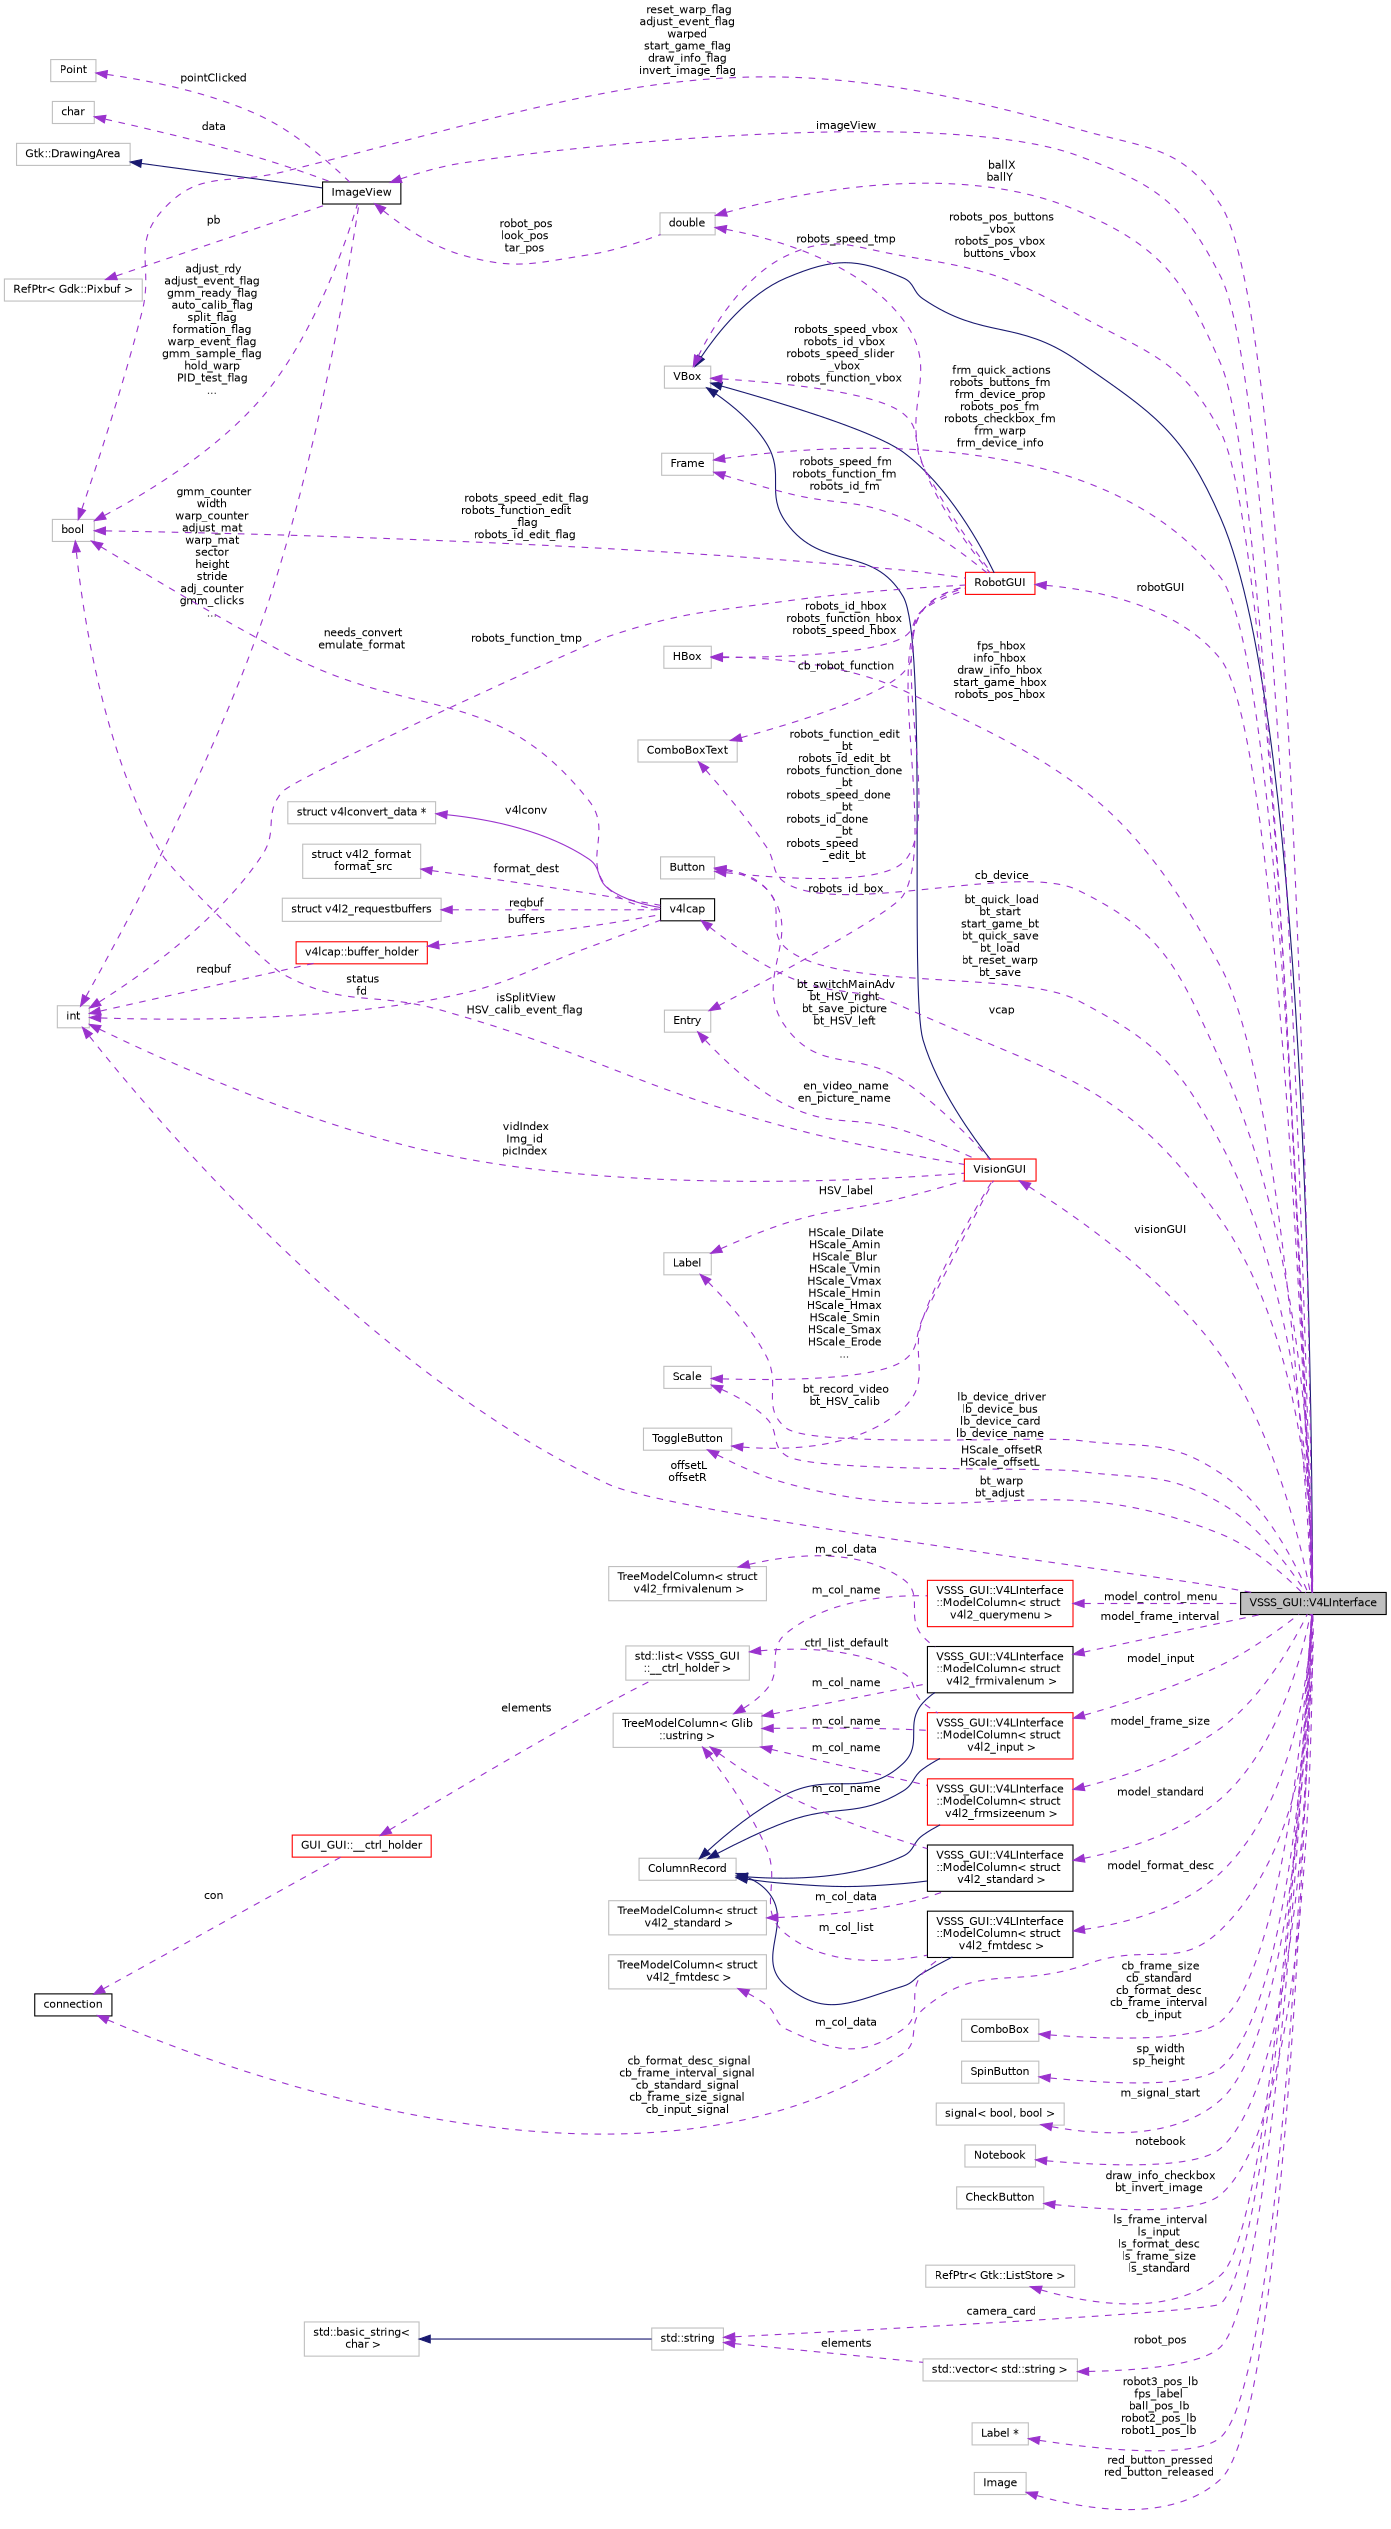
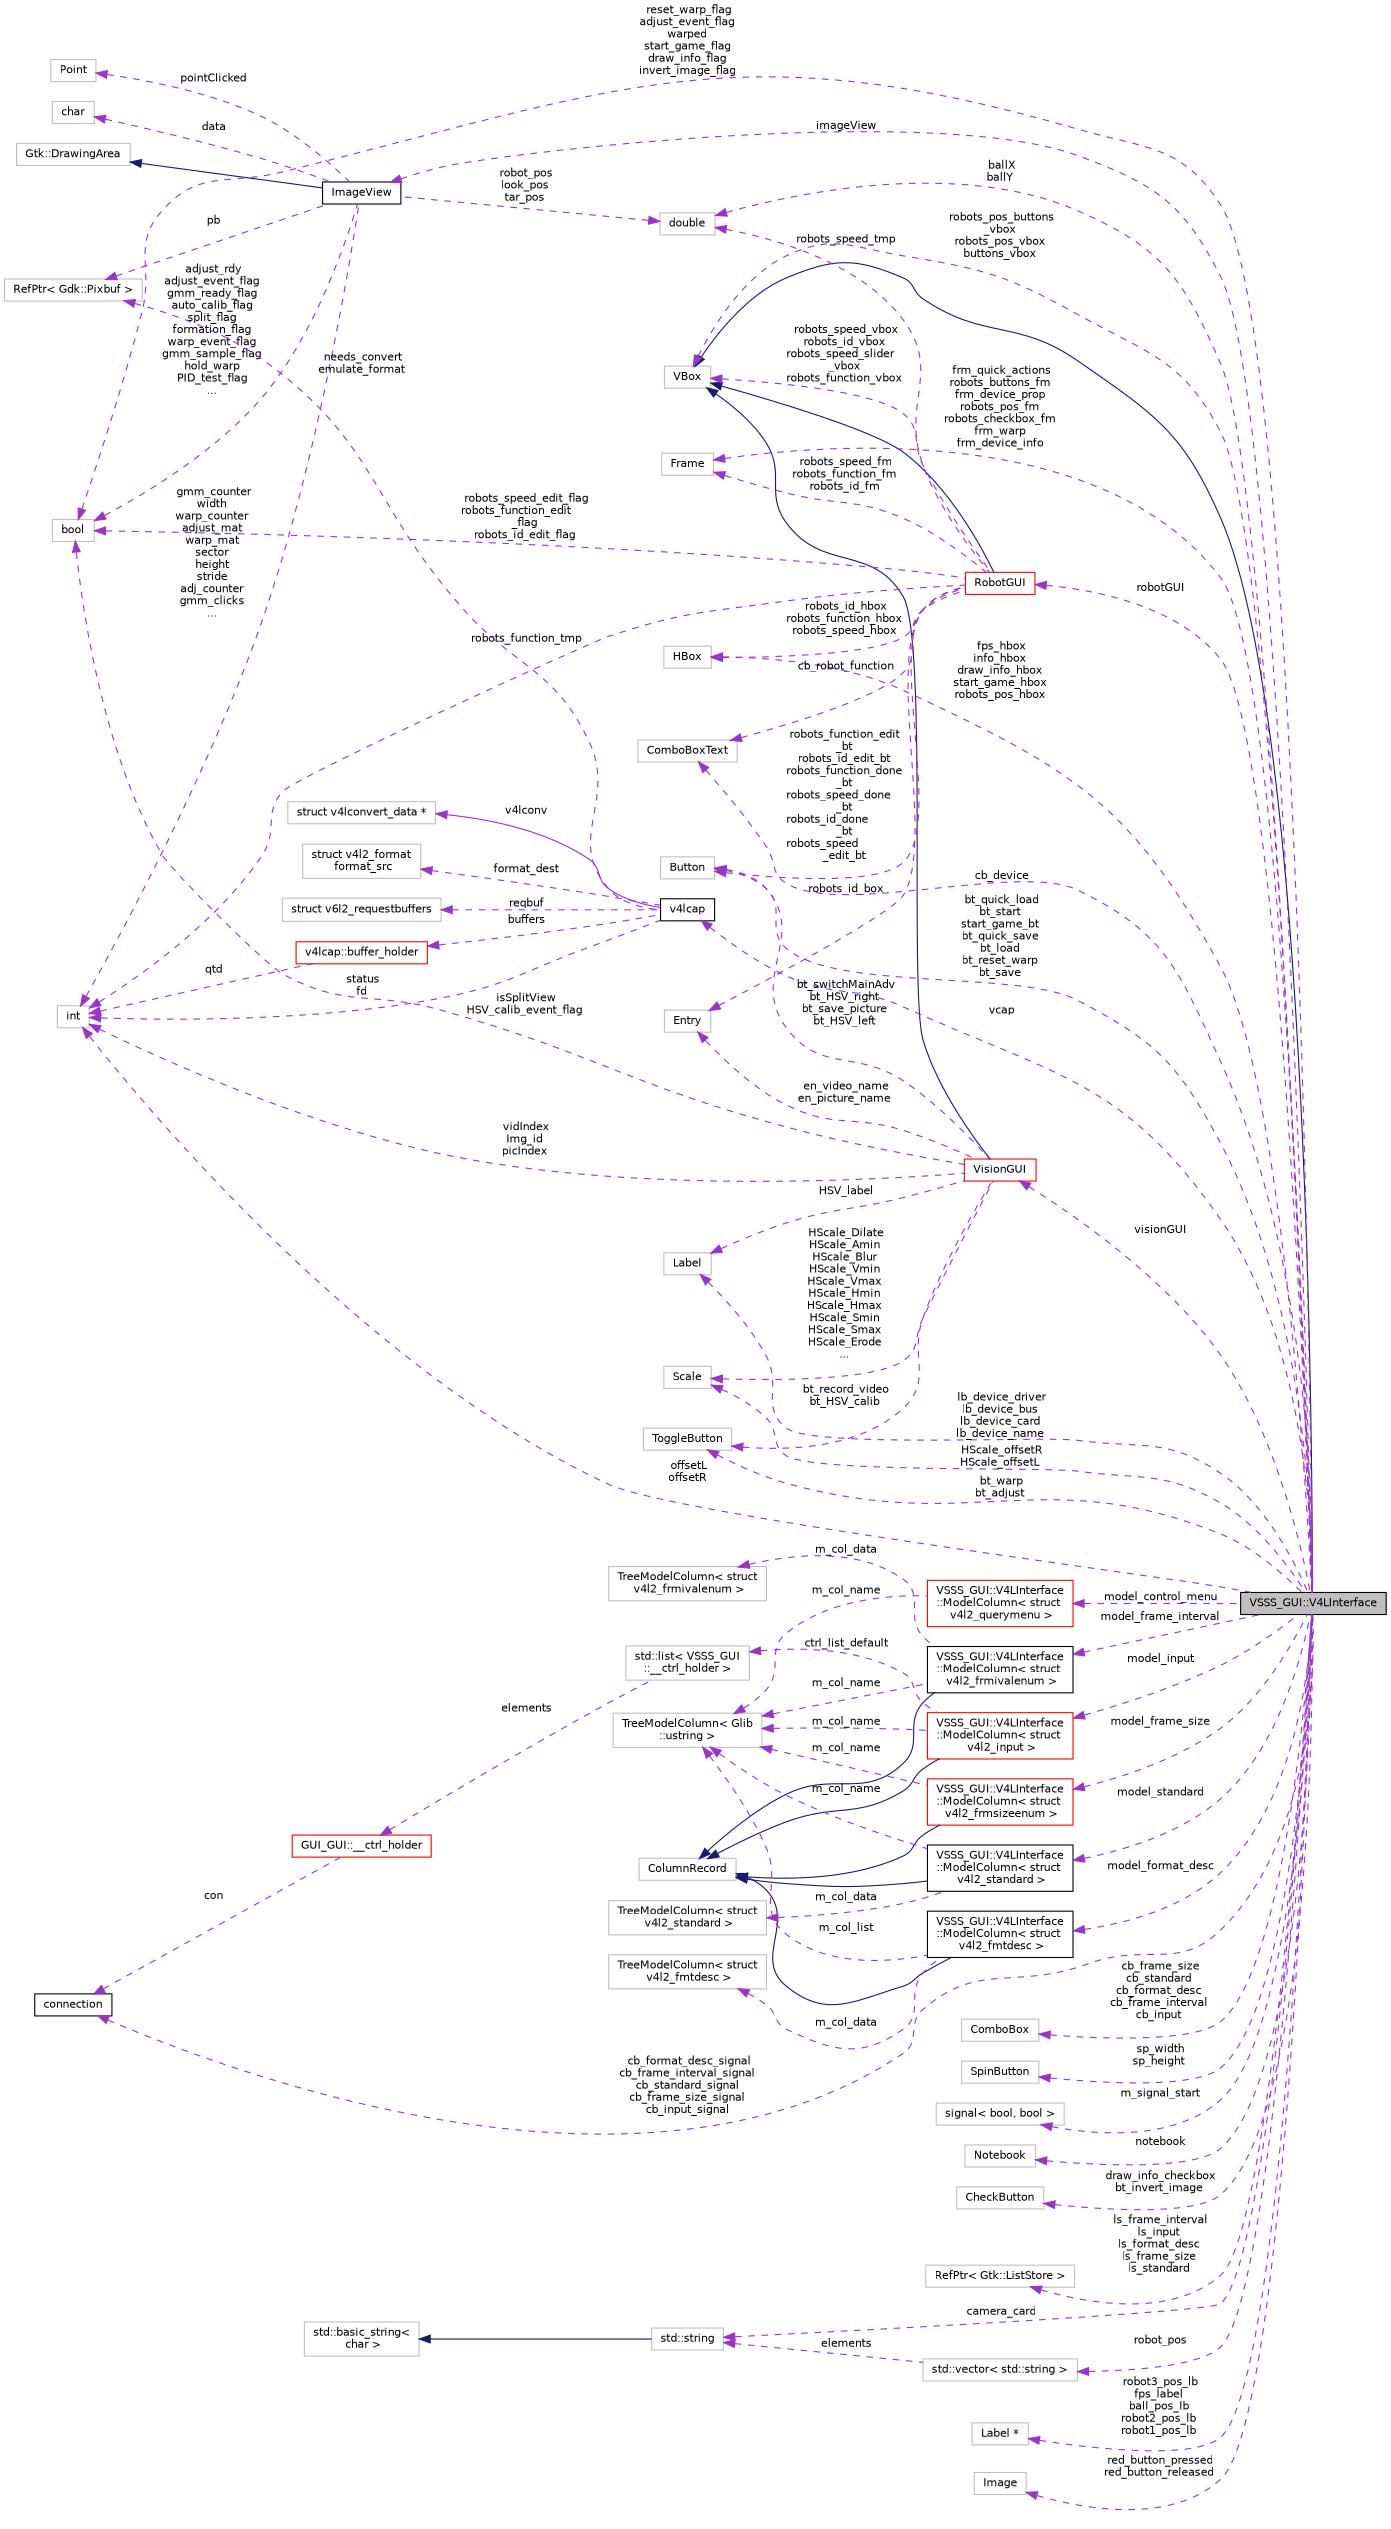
edge "double" -> "ImageView": reversed
edge "v4lcap" -> "bool": now "v4lcap" -> "RefPtr< Gdk::Pixbuf >"
node "struct v4l2_requestbuffers": label "struct v4l2_requestbuffers" -> "struct v6l2_requestbuffers"
edge "v4lcap::buffer_holder" -> "int": label " reqbuf" -> " qtd"
